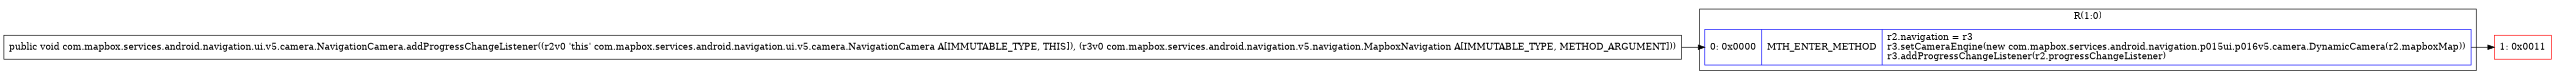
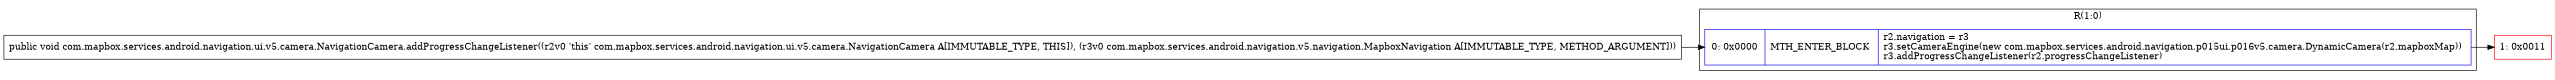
node "0: 0x0000": text "MTH_ENTER_METHOD" -> "MTH_ENTER_BLOCK"
